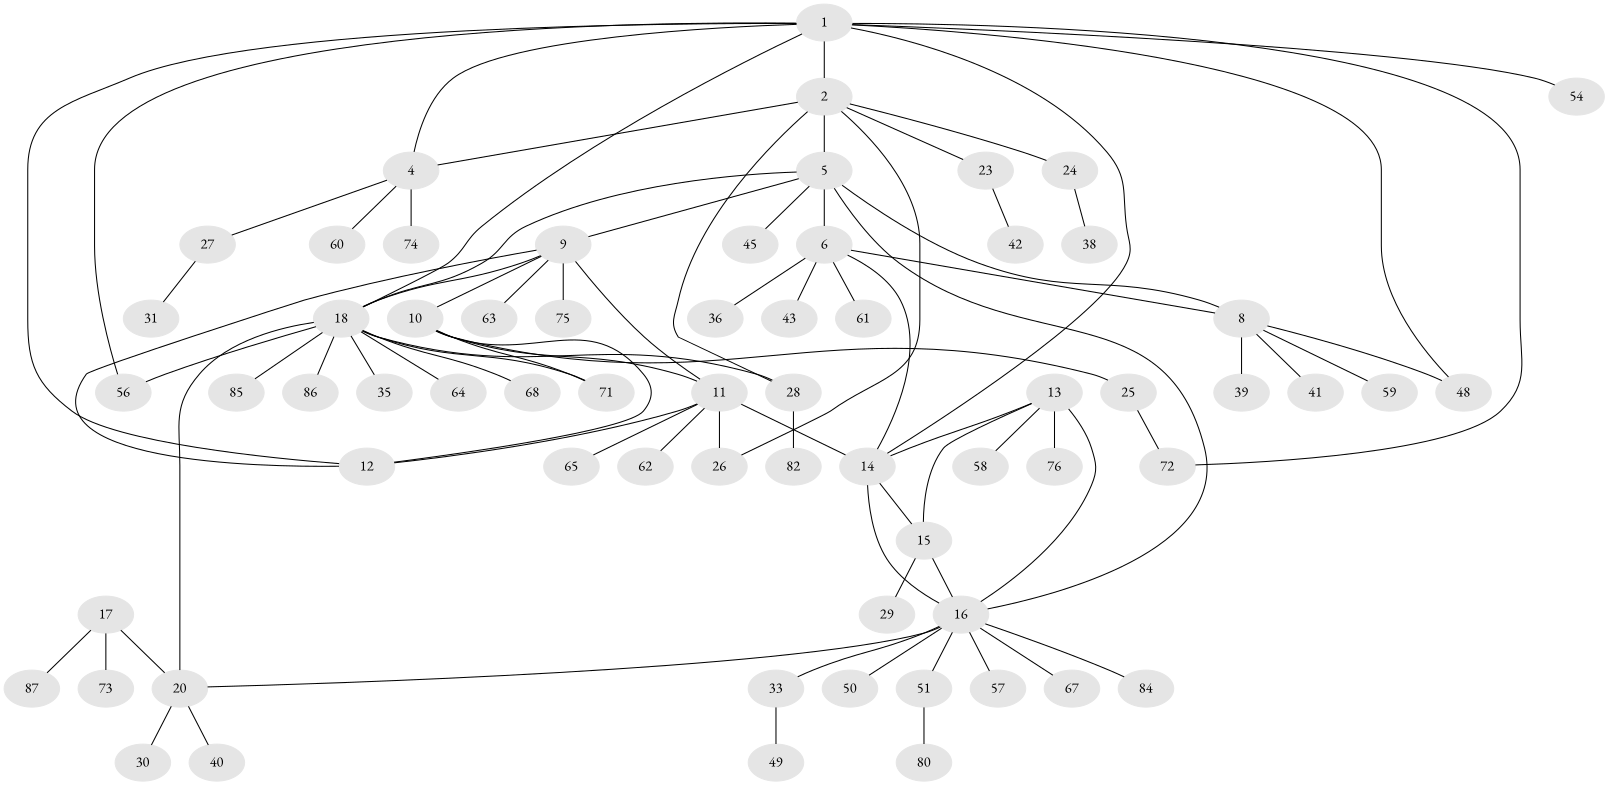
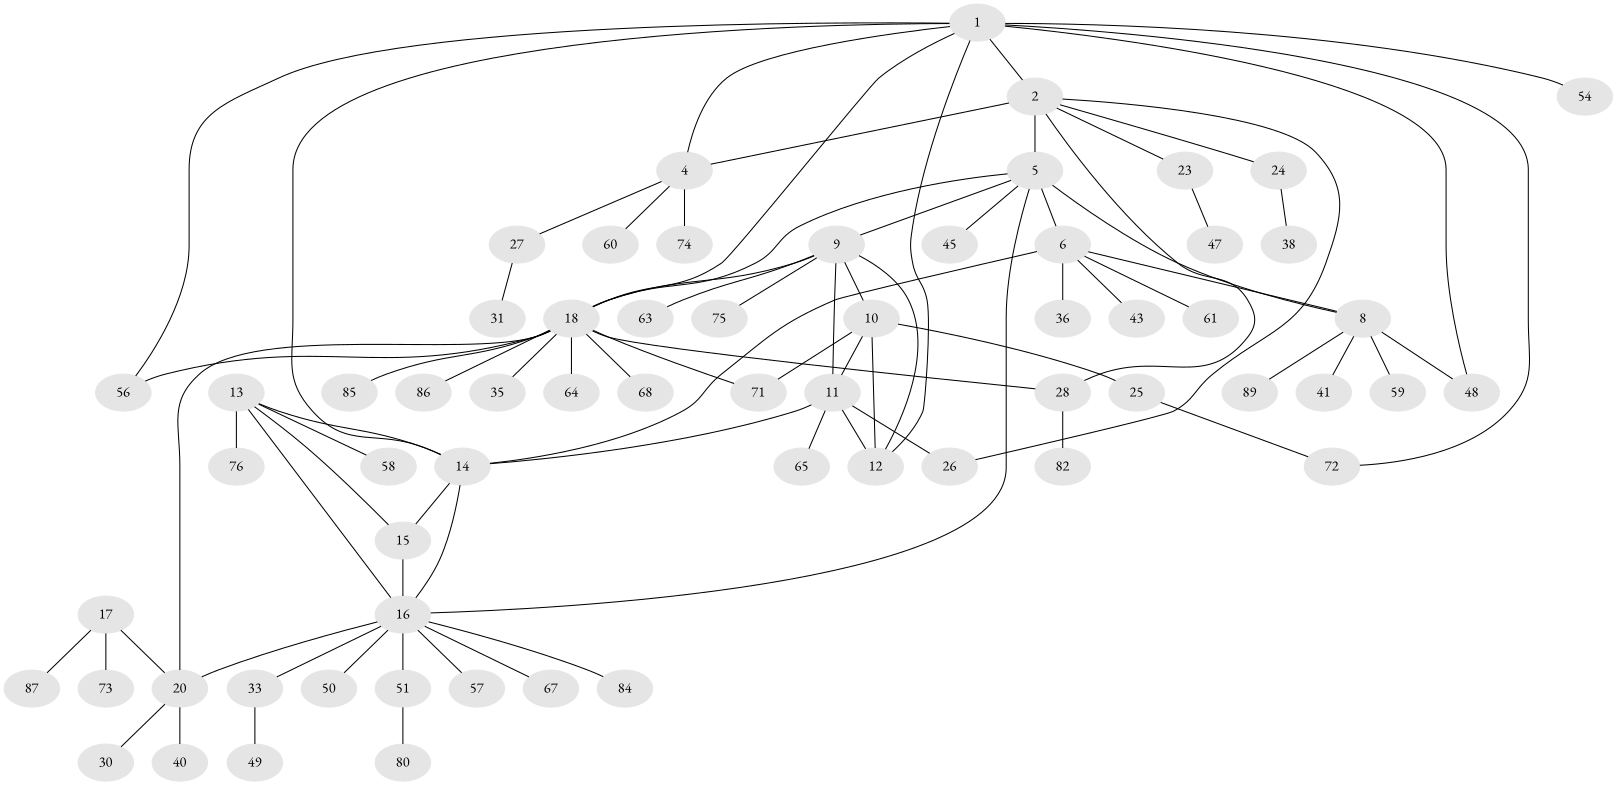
node "42": label "42" -> "47"
node "39": label "39" -> "89"
node "62": removed
node "29": removed
